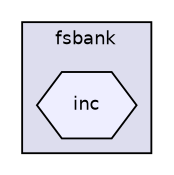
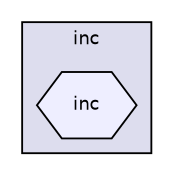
cluster "fsbank": label "fsbank" -> "inc"
